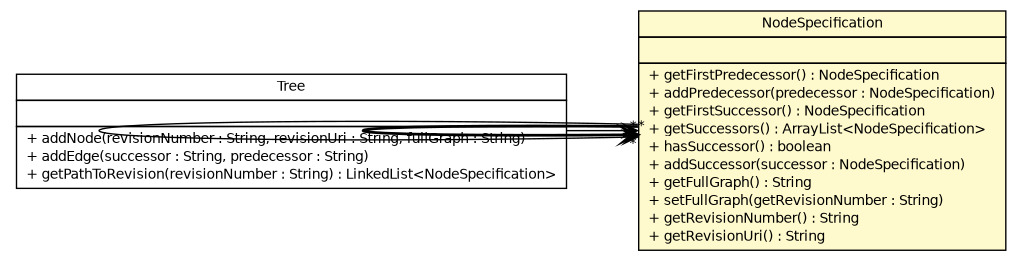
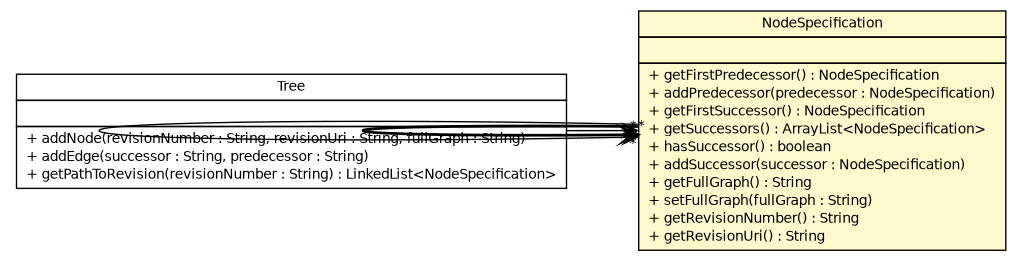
node "NodeSpecification": text "+ setFullGraph(getRevisionNumber : String)" -> "+ setFullGraph(fullGraph : String)"
